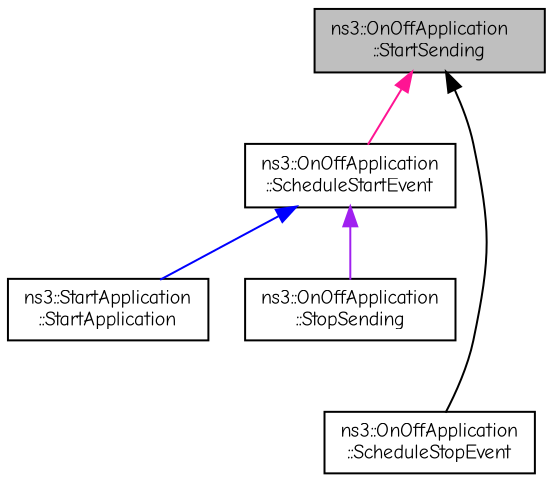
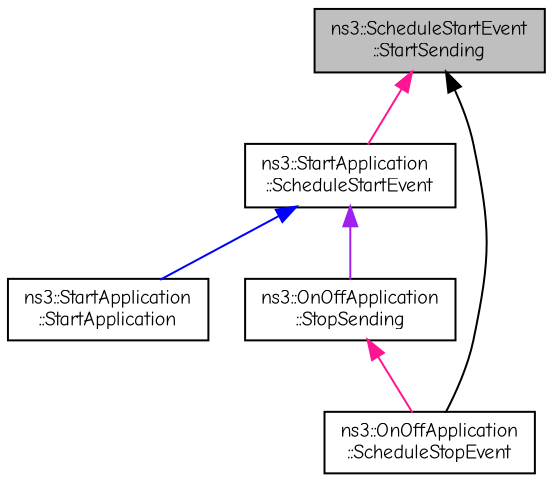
node "ns3::OnOffApplication ::StartSending": label "ns3::OnOffApplication ::StartSending" -> "ns3::ScheduleStartEvent ::StartSending"
node "ns3::OnOffApplication ::ScheduleStartEvent": label "ns3::OnOffApplication ::ScheduleStartEvent" -> "ns3::StartApplication ::ScheduleStartEvent"
edge "ns3::OnOffApplication ::ScheduleStopEvent" -> "ns3::OnOffApplication ::StopSending": added
